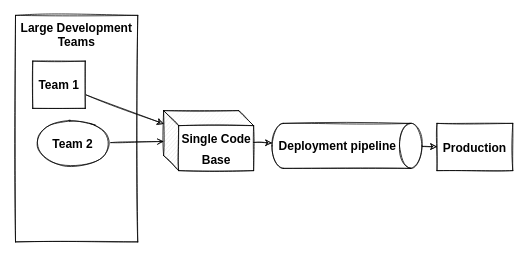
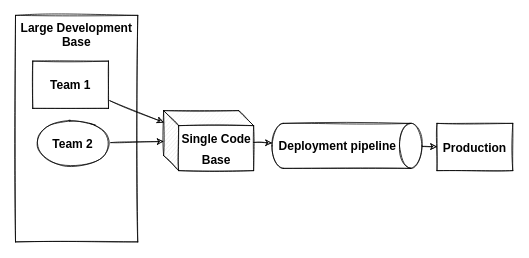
node "Large Development Teams": label "Large Development Teams" -> "Large Development Base"
node "Team 1": size 53x47 -> 76x47
edge "Team 2" -> "Single Code Base": arrowhead open -> classic
